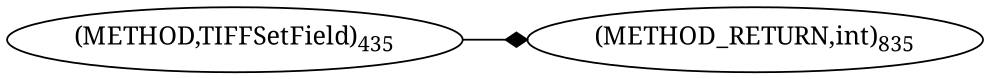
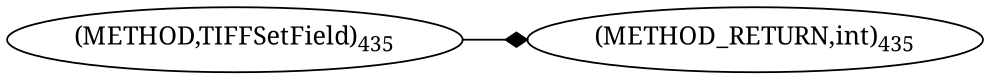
node "(METHOD_RETURN,int)": text "835" -> "435"
